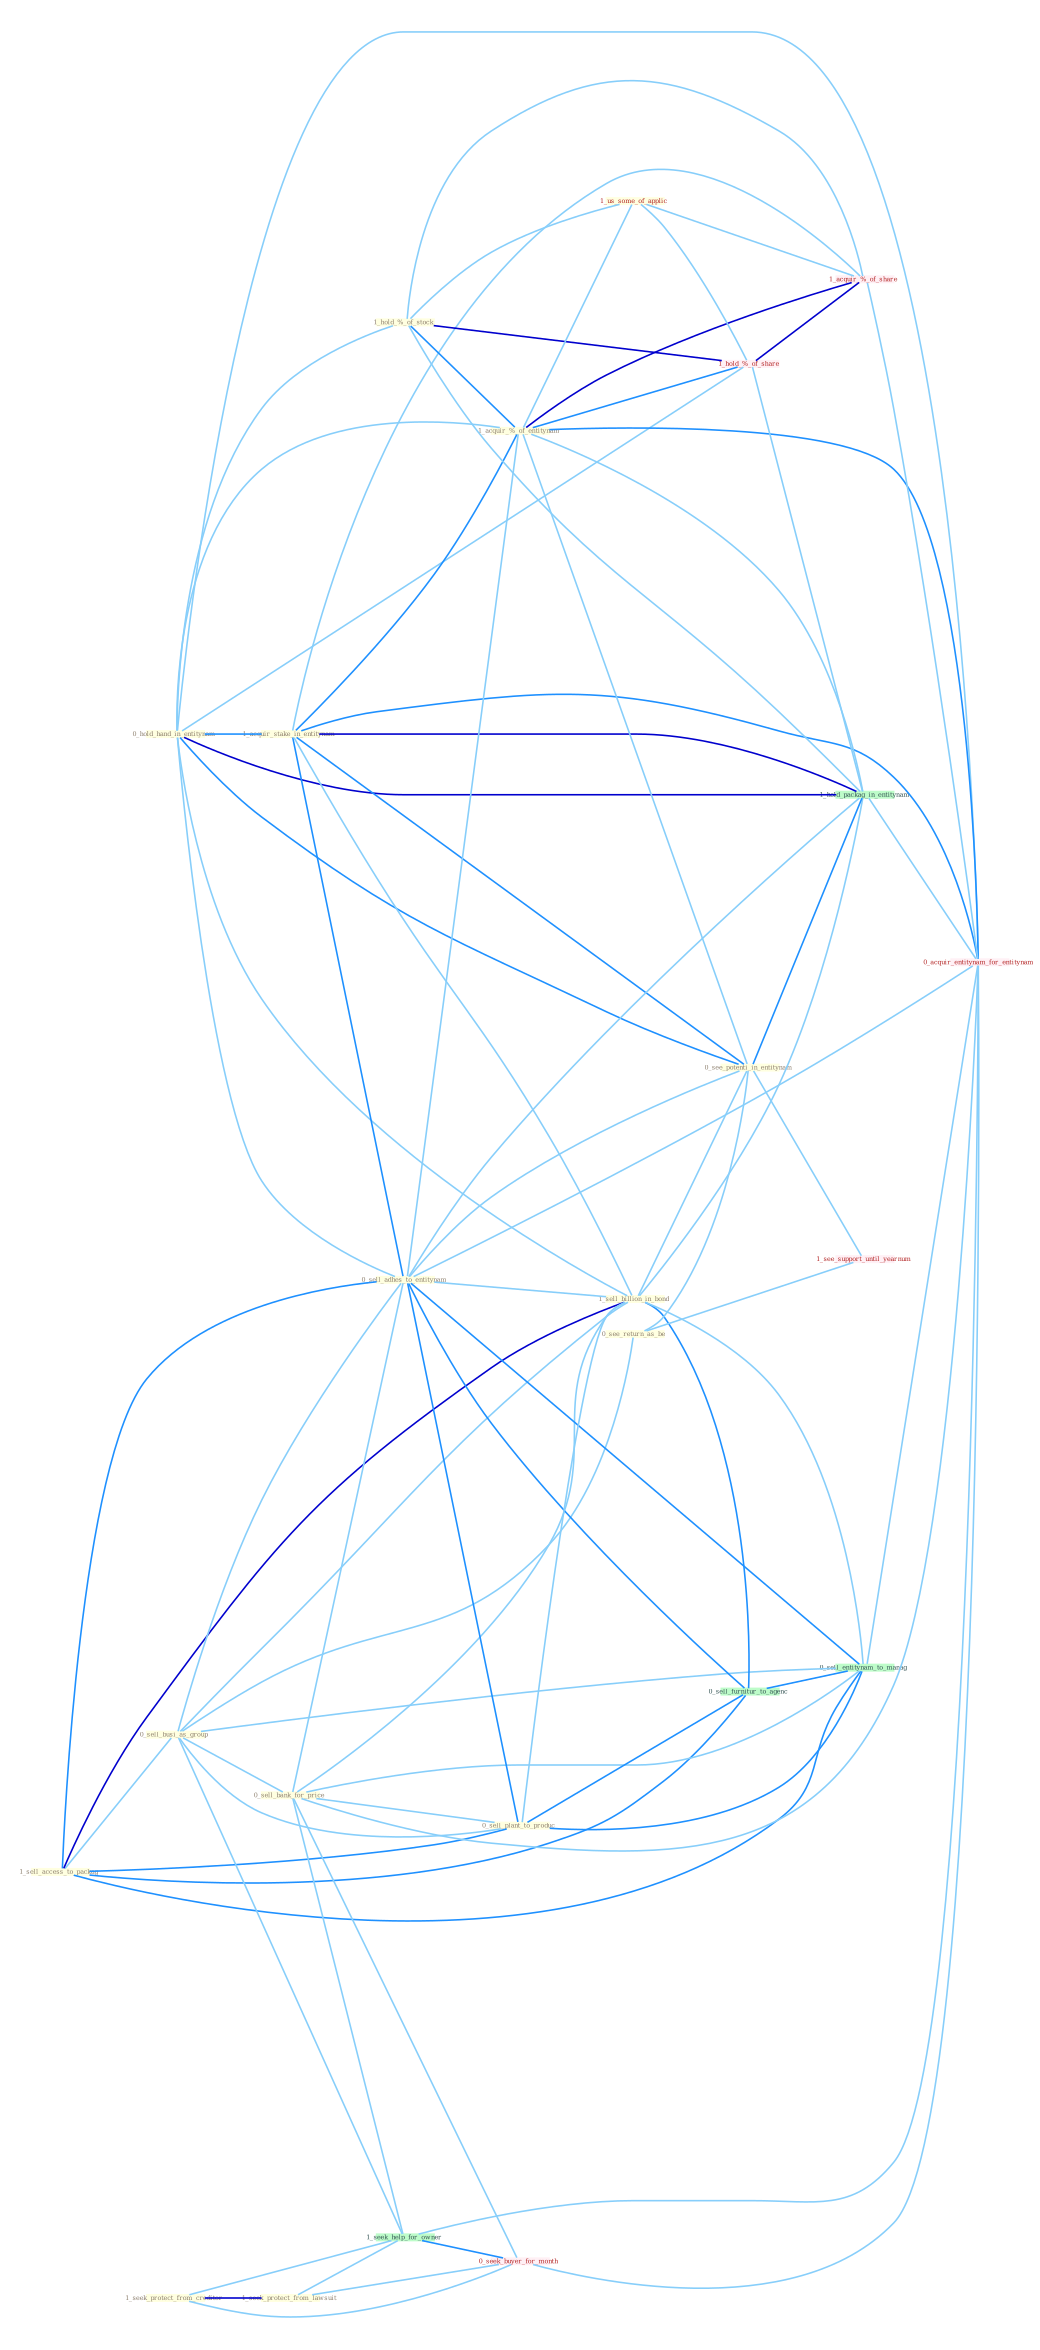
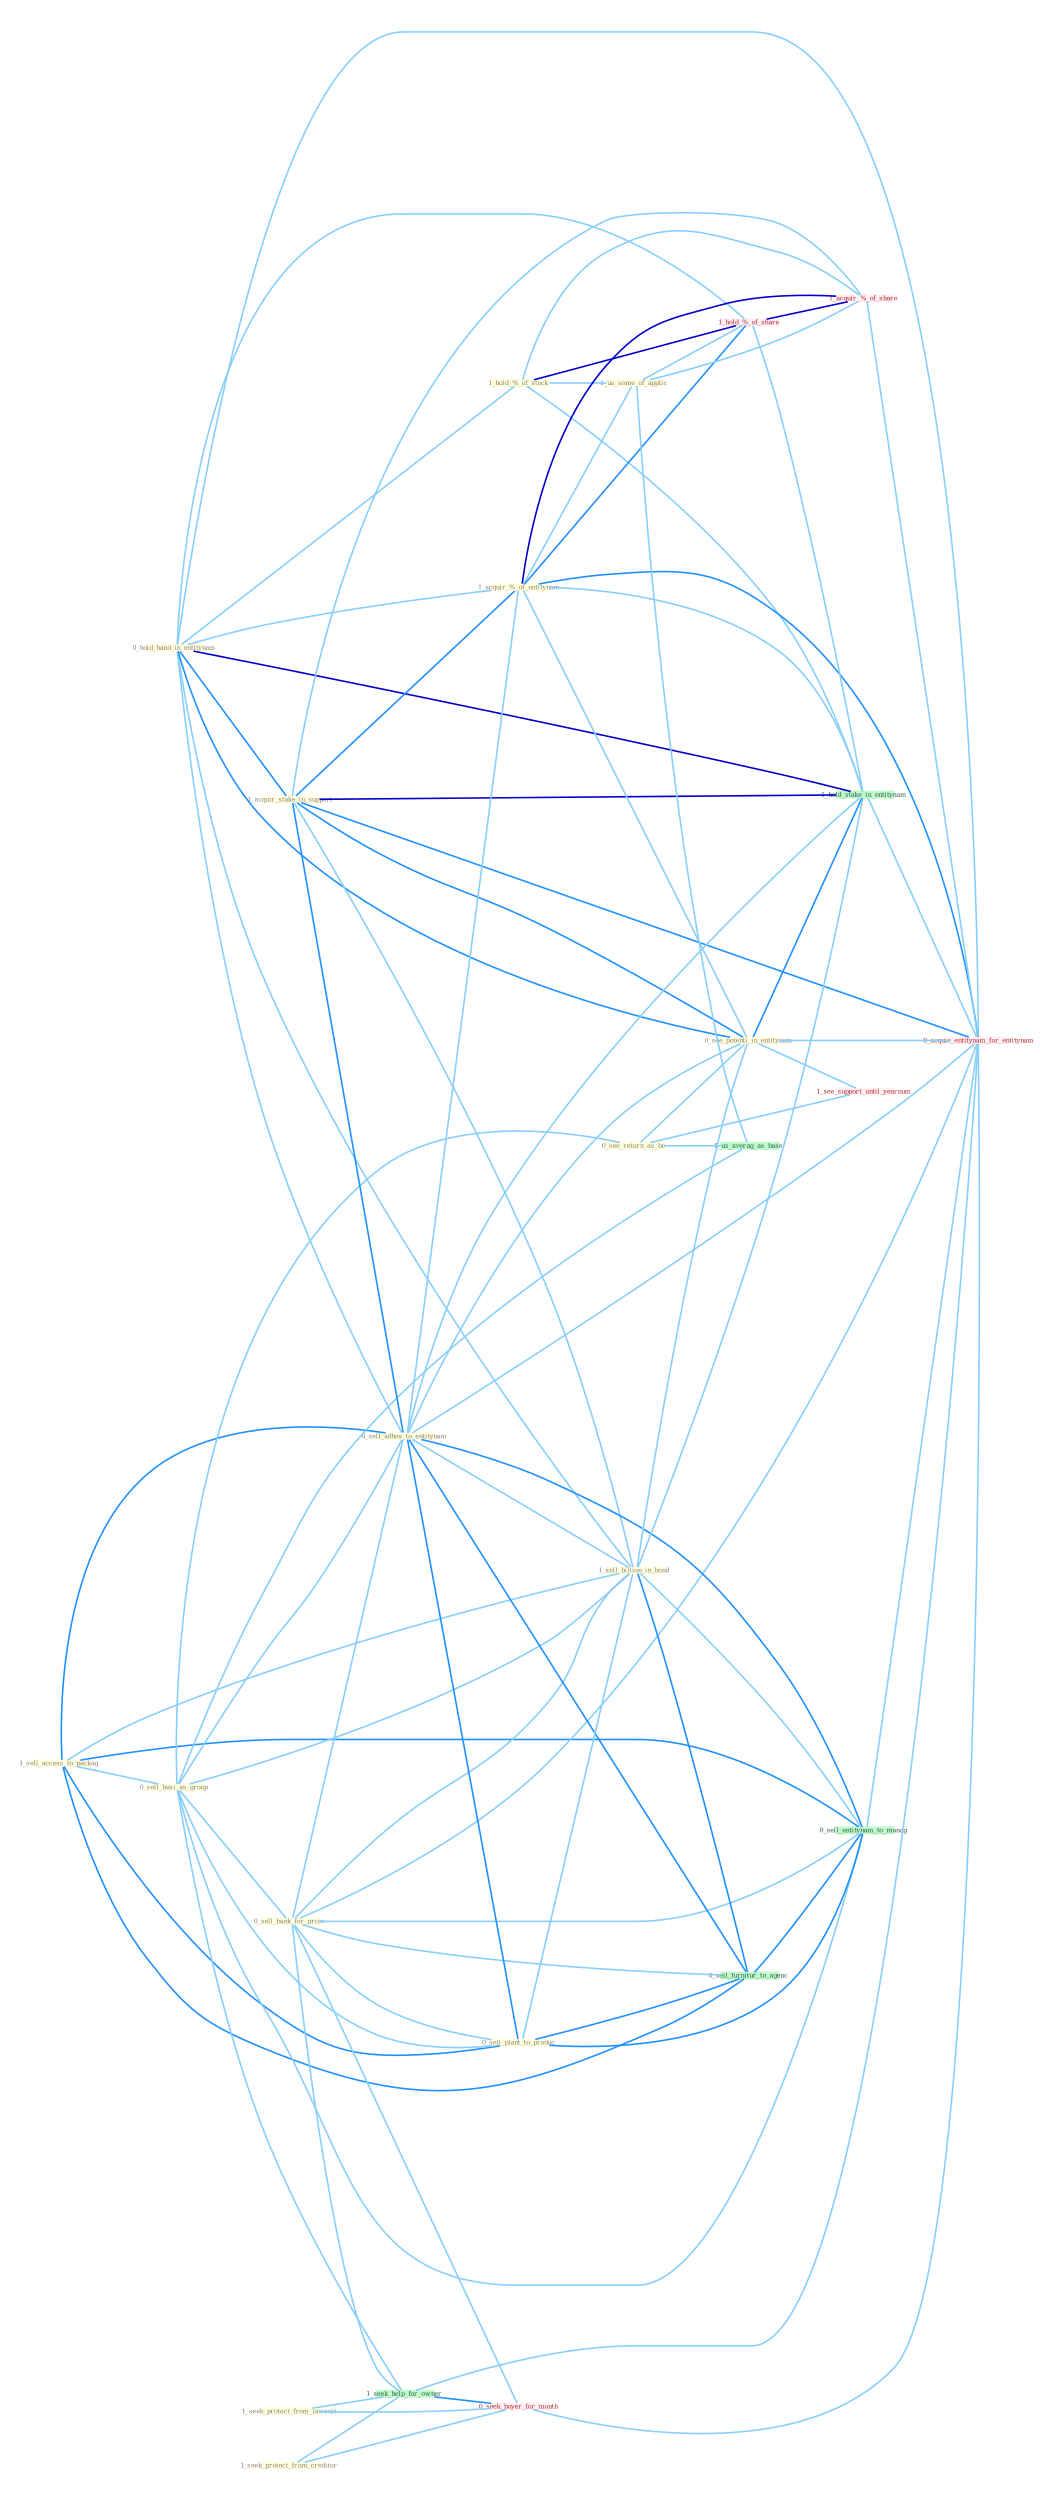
node "1_us_some_of_applic": fontcolor #b22222 -> #8b7d6b
edge "1_hold_%_of_stock" -- "1_acquir_%_of_entitynam": removed
node "1_acquir_stake_in_entitynam": label "1_acquir_stake_in_entitynam" -> "1_acquir_stake_in_support"
node "1_hold_packag_in_entitynam": label "1_hold_packag_in_entitynam" -> "1_hold_stake_in_entitynam"
edge "0_see_potenti_in_entitynam" -- "0_acquir_entitynam_for_entitynam": added
node "0_us_averag_as_base": added
edge "1_sell_billion_in_bond" -- "1_sell_access_to_packag": color #0000cd -> #87cefa
edge "0_sell_bank_for_price" -- "0_sell_furnitur_to_agenc": added
edge "1_seek_protect_from_creditor" -- "1_seek_protect_from_lawsuit": removed
